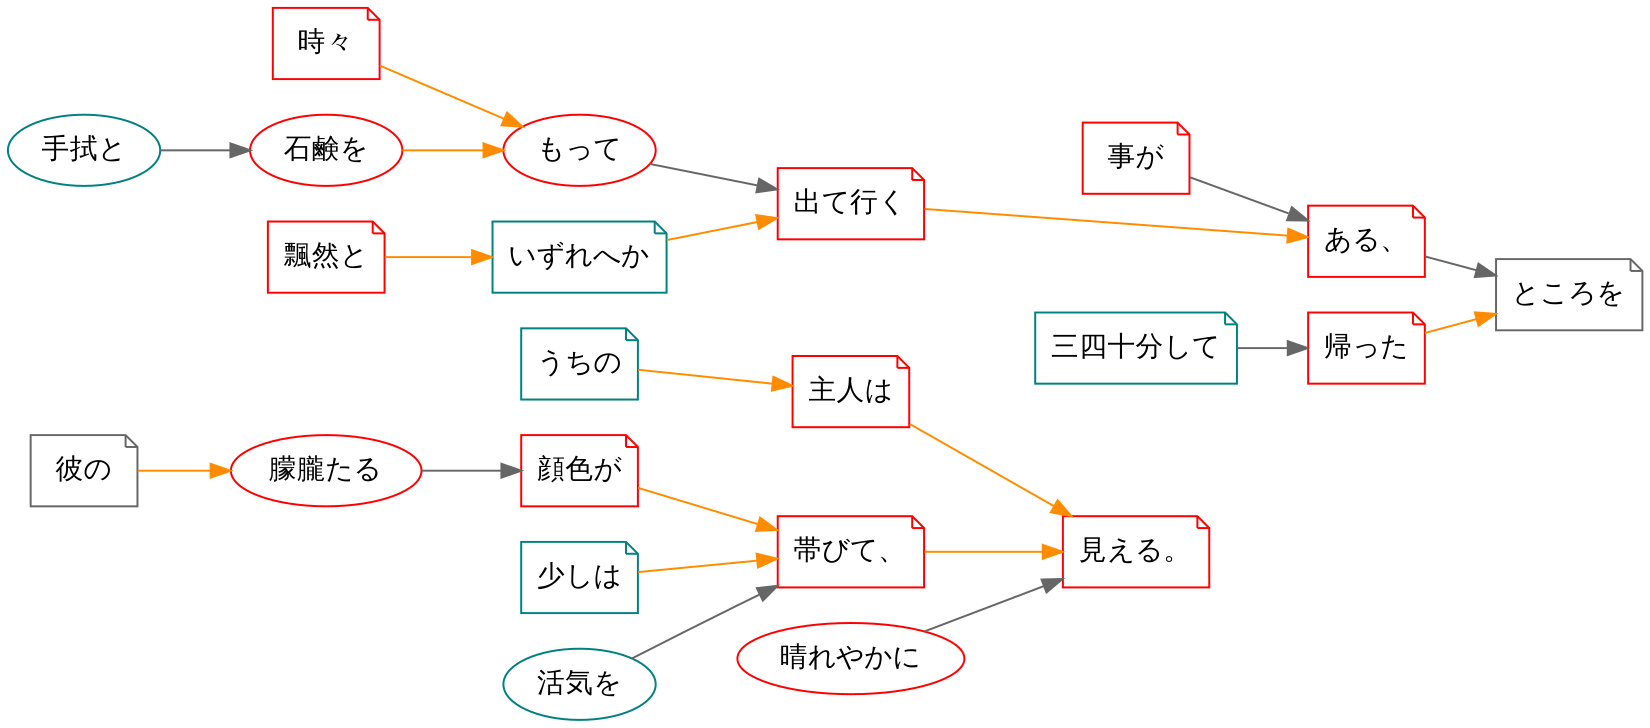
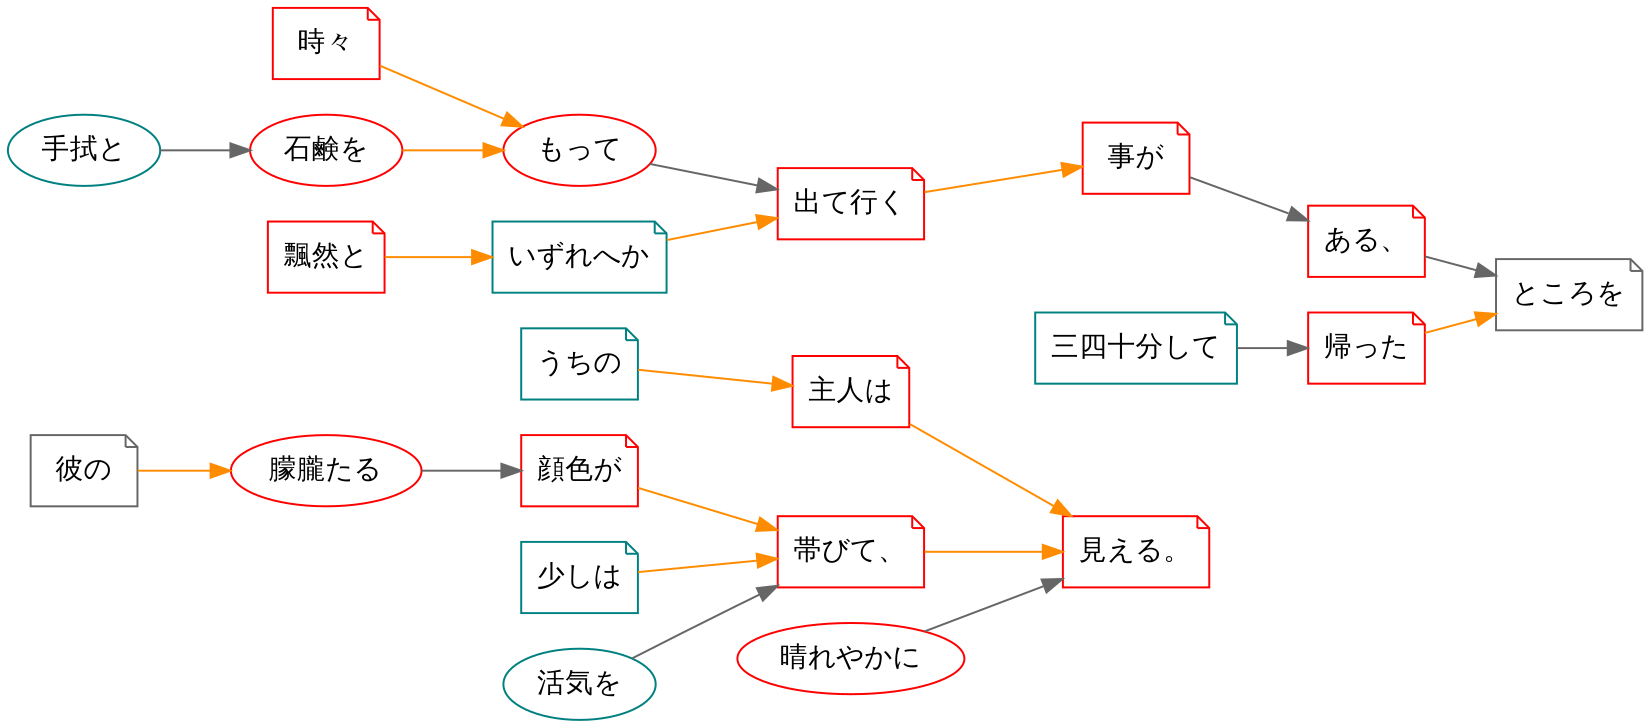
edge "出て行く" -> "ある、": now "出て行く" -> "事が"
